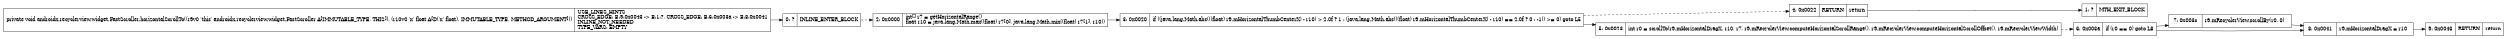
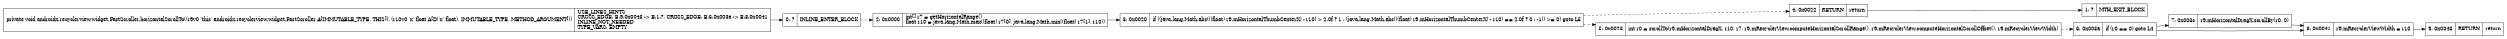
node "7: 0x003c": text "r9.mRecyclerView.scrollBy(r0, 0)" -> "r9.mHorizontalDragX.scrollBy(r0, 0)"
edge "3: 0x0020" -> "5: 0x0023": style solid -> dashed
node "6: 0x003a": text "if (r0 == 0) goto L8" -> "if (r0 == 0) goto L4"
node "8: 0x0041": text "r9.mHorizontalDragX = r10" -> "r9.mRecyclerViewWidth = r10"
